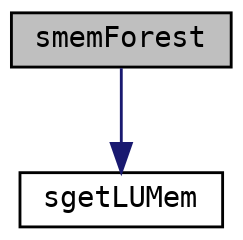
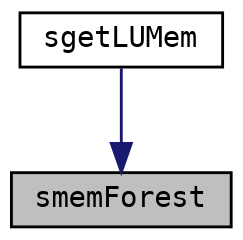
edge "smemForest" -> "sgetLUMem": reversed
